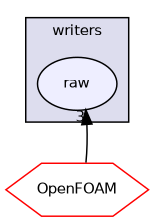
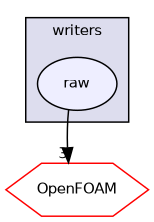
edge "OpenFOAM" -> "raw": reversed
